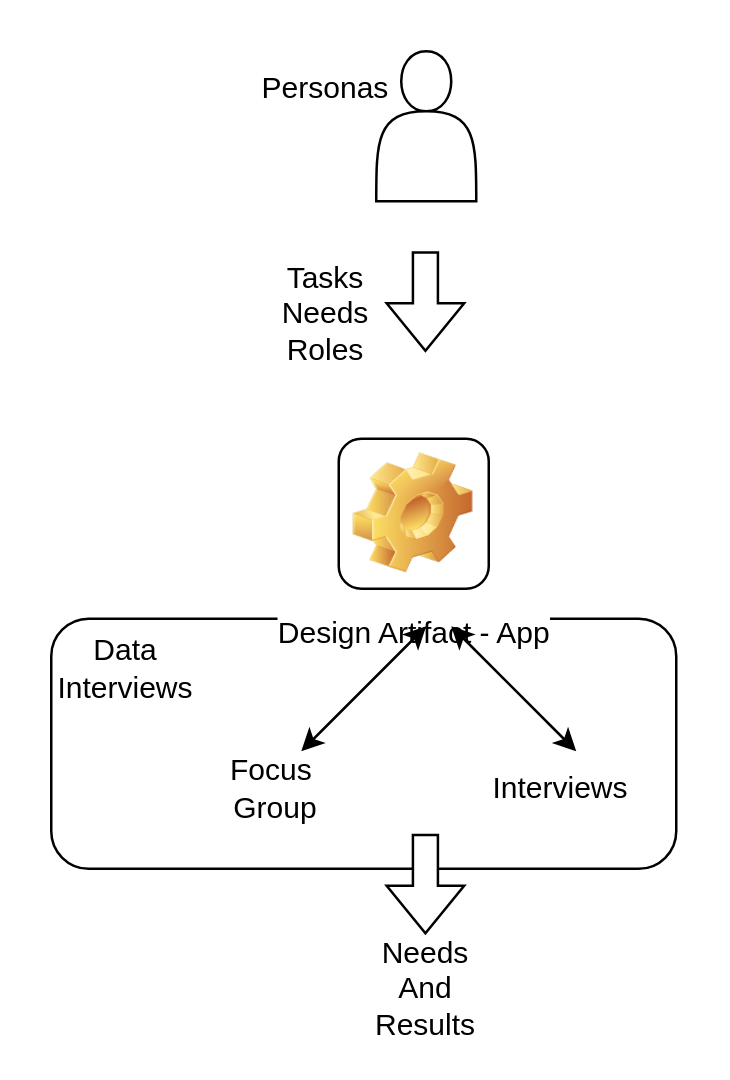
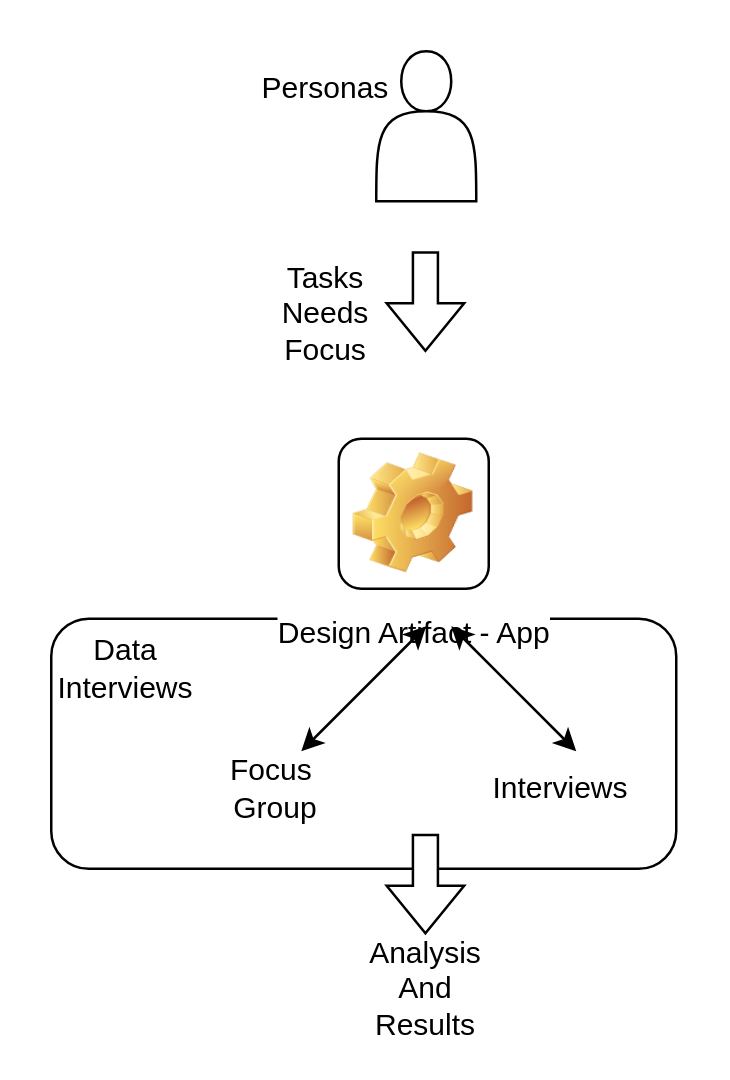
node "Tasks Needs Roles": label "Tasks Needs Roles" -> "Tasks Needs Focus"
node "Needs And Results": label "Needs And Results" -> "Analysis And Results"
